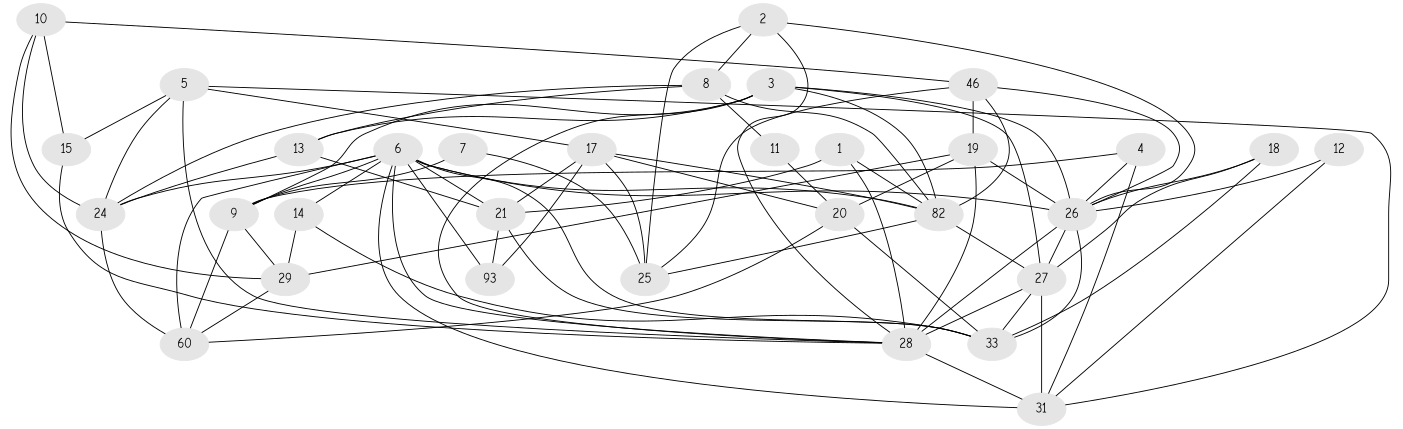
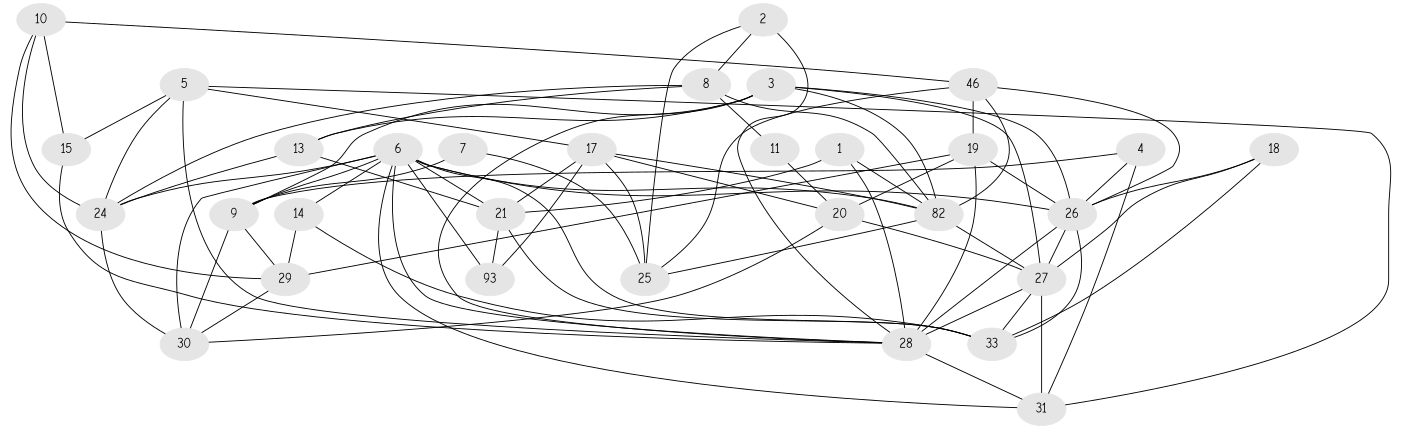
edge "2" -- "26": removed
node "12": removed
edge "20" -- "33": now "20" -- "27"
node "60": label "60" -> "30"
